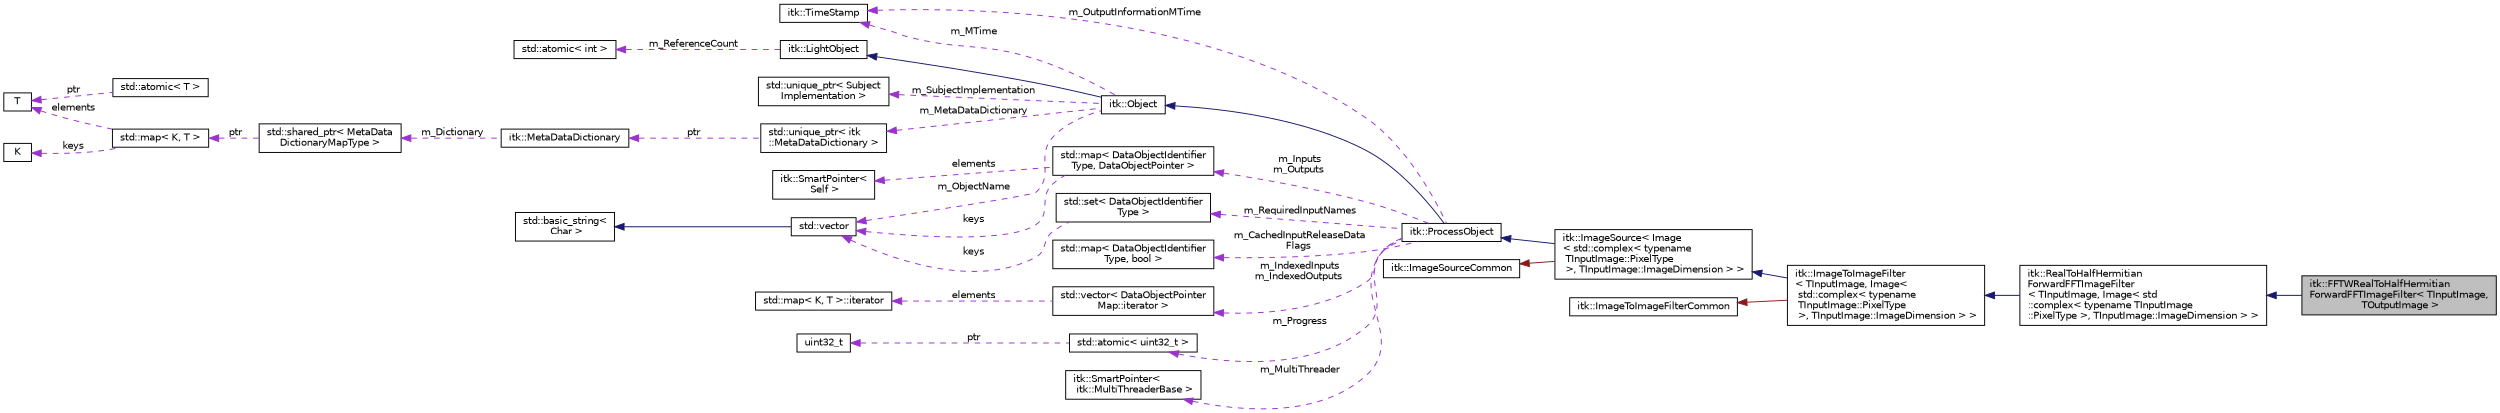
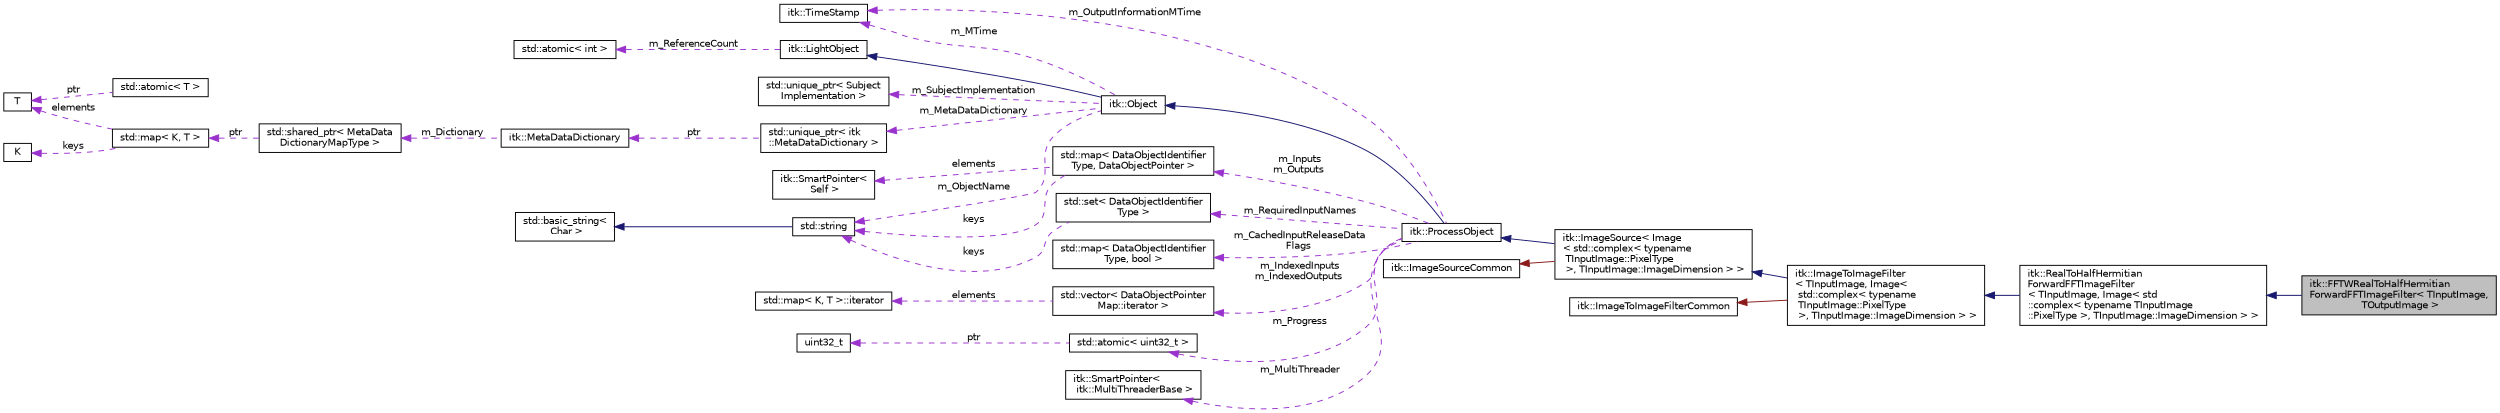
node "std::vector": label "std::vector" -> "std::string"
